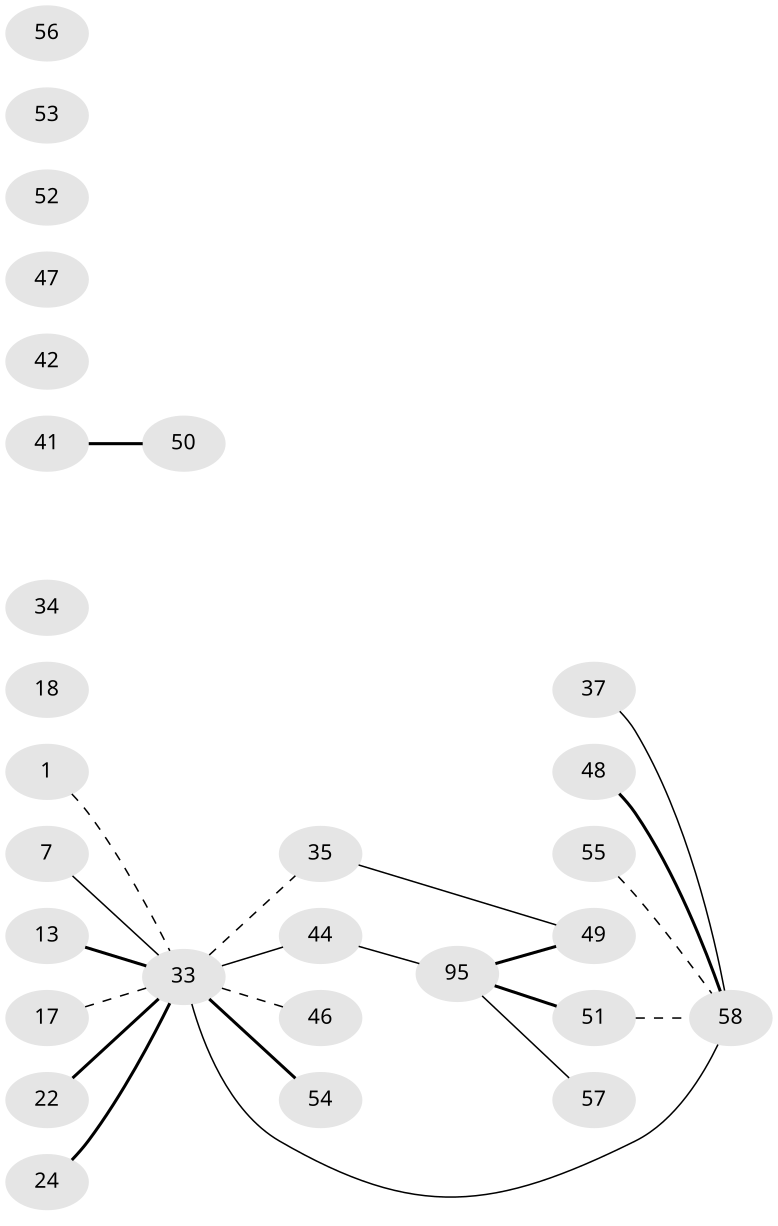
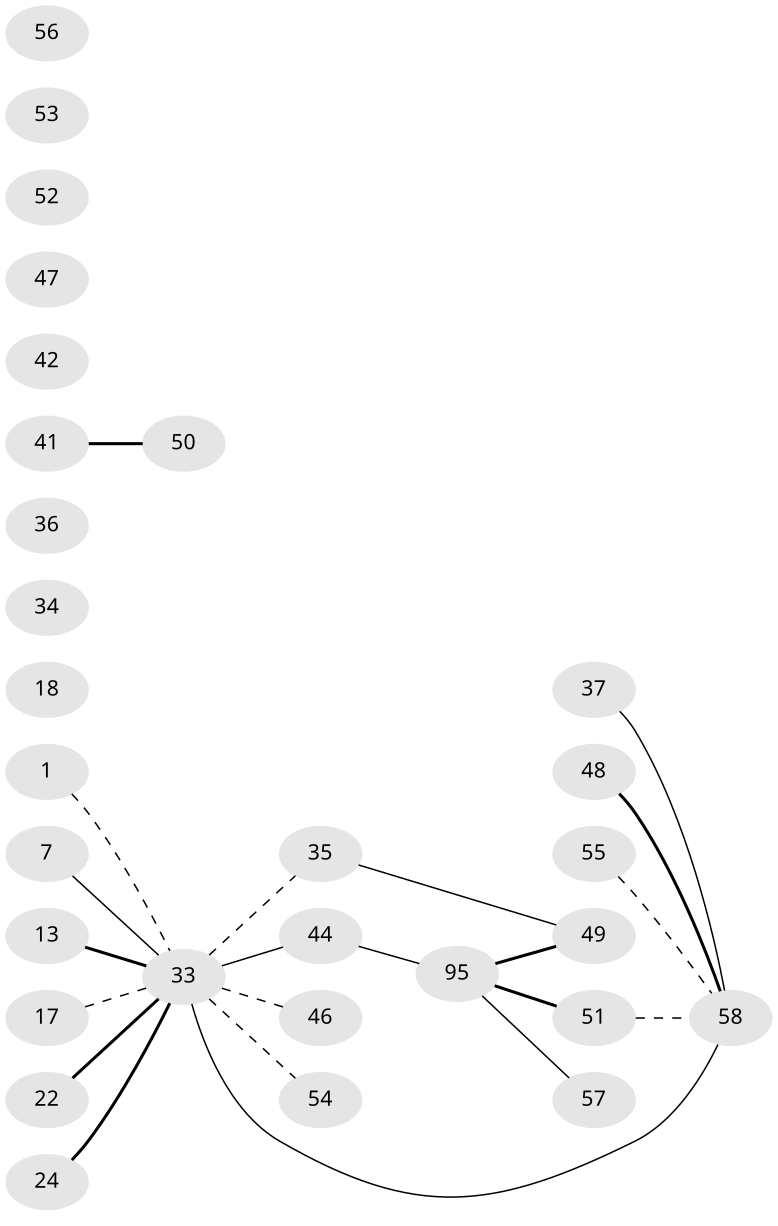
node "36": added
edge "33" -- "54": style bold -> dashed
